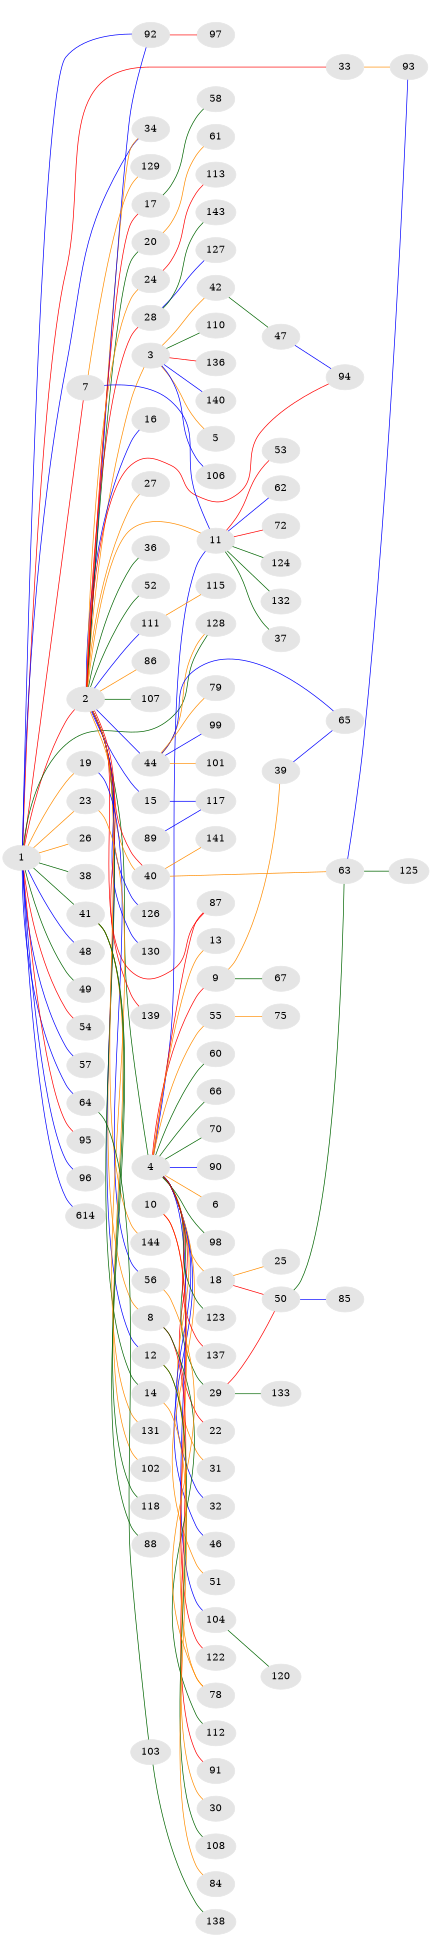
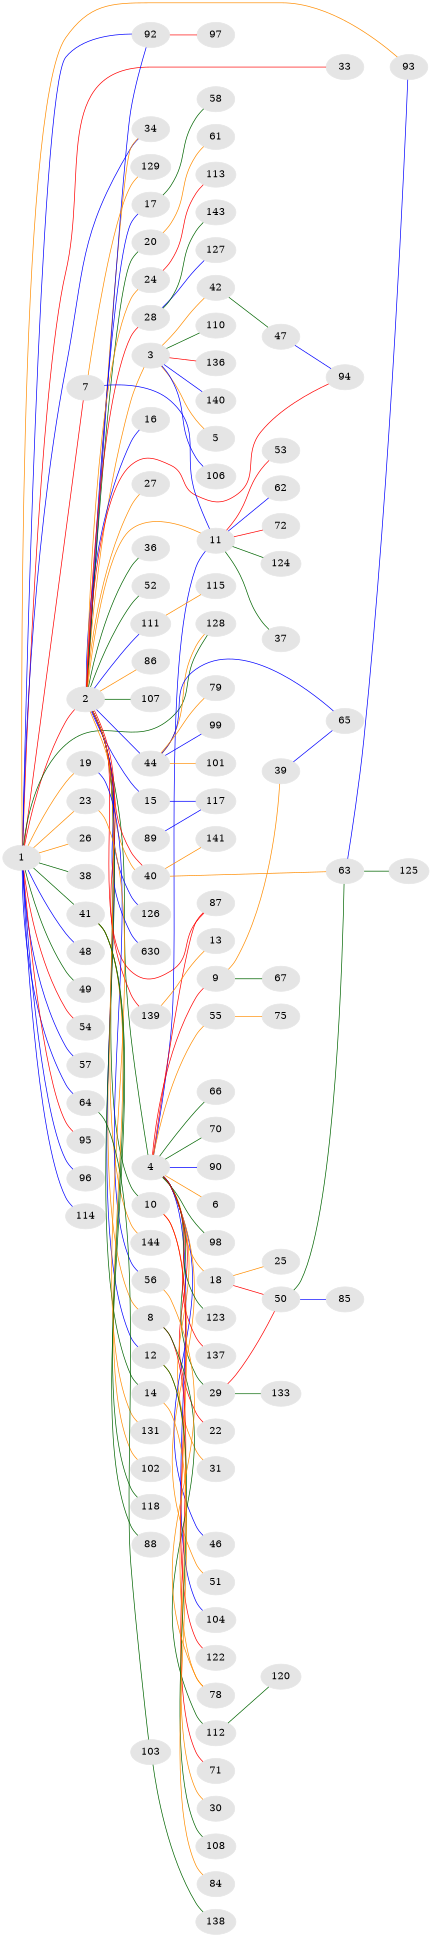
edge "33" -- "93": now "1" -- "93"
edge "17" -- "2": color red -> blue
node "132": removed
node "130": label "130" -> "630"
edge "2" -- "10": added
edge "13" -- "4": now "13" -- "139"
node "60": removed
node "614": label "614" -> "114"
node "32": removed
edge "104" -- "120": now "112" -- "120"
node "91": label "91" -> "71"
